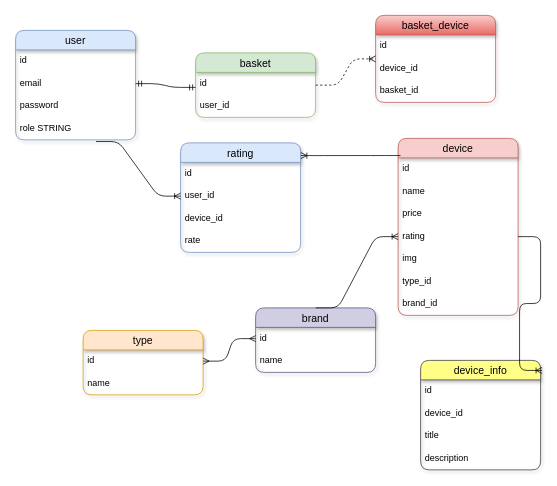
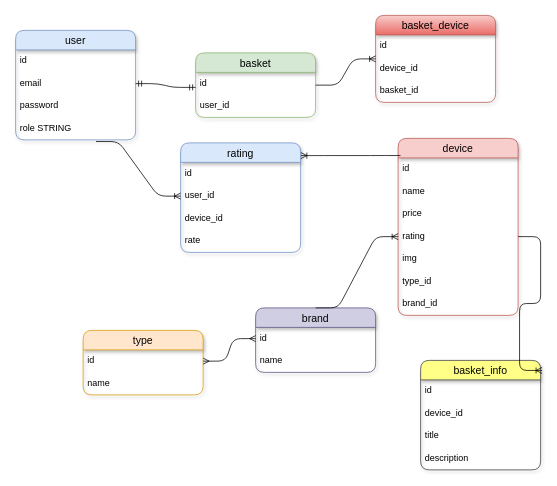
edge "basket" -> "basket_device": style dashed -> solid
node "device_info": label "device_info" -> "basket_info"
